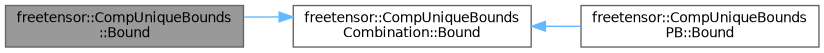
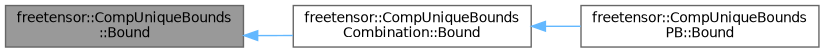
edge "freetensor::CompUniqueBounds ::Bound" -> "freetensor::CompUniqueBounds Combination::Bound": reversed
